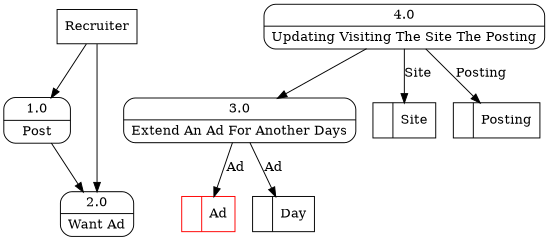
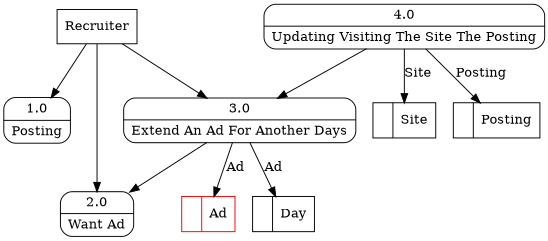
edge "Recruiter" -> "3.0": added
node "1.0": text "Post" -> "Posting"
edge "1.0" -> "2.0": now "3.0" -> "2.0"
